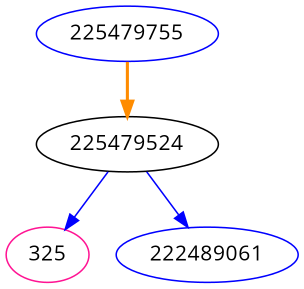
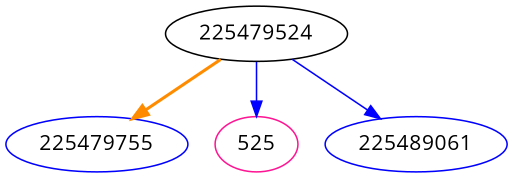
edge "225479755" -> "225479524": reversed
node "325": label "325" -> "525"
node "222489061": label "222489061" -> "225489061"
